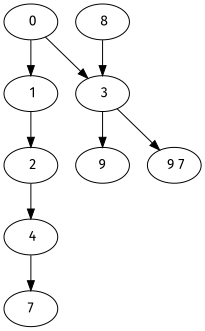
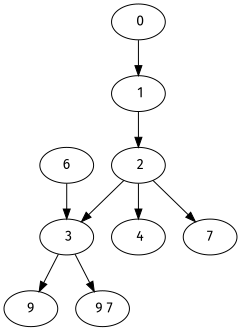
node "8": label "8" -> "6"
edge "0" -> "3": now "2" -> "3"
edge "4" -> "7": now "2" -> "7"
